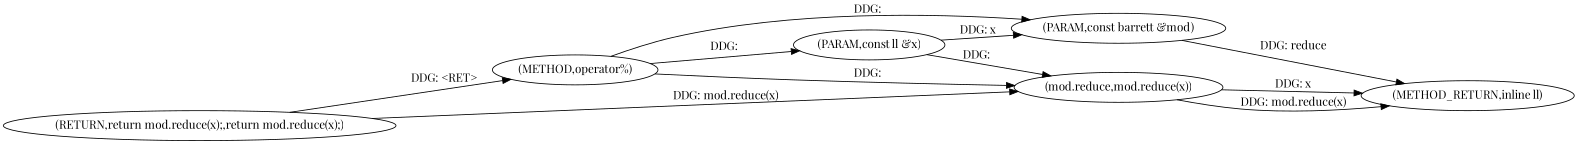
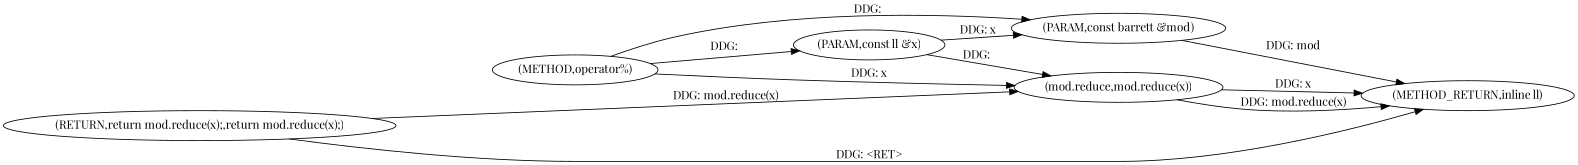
edge "(PARAM,const barrett &mod)" -> "(METHOD_RETURN,inline ll)": label "DDG: reduce" -> "DDG: mod"
edge "(METHOD,operator%)" -> "(mod.reduce,mod.reduce(x))": label "DDG: " -> "DDG: x"
edge "(RETURN,return mod.reduce(x);,return mod.reduce(x);)" -> "(METHOD,operator%)": now "(RETURN,return mod.reduce(x);,return mod.reduce(x);)" -> "(METHOD_RETURN,inline ll)"
